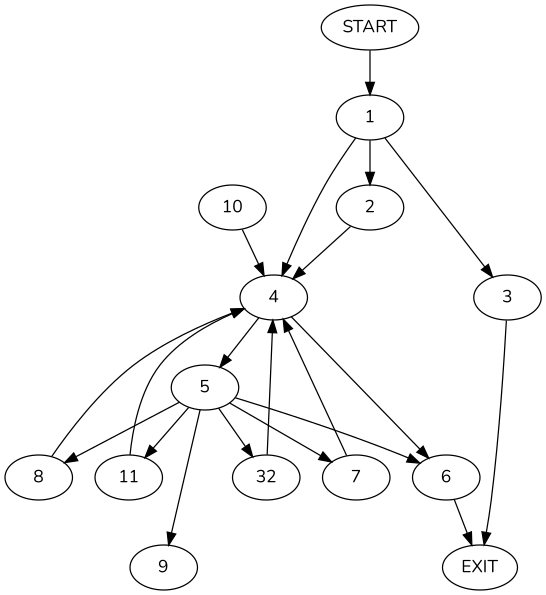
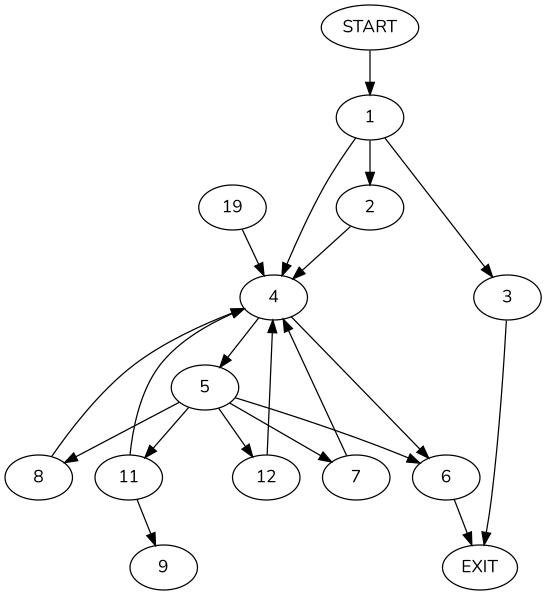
node "10": label "10" -> "19"
edge "5" -> "9": now "11" -> "9"
node "32": label "32" -> "12"
